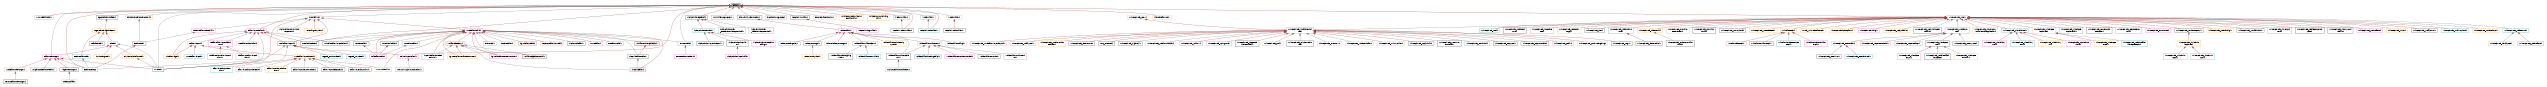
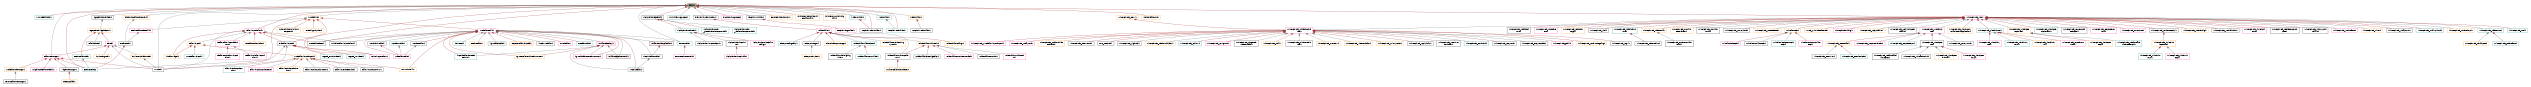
node "AnimGraphNodeAlphaOptions.h": removed
node "AnimGraphNode_AimOffsetLookAt.h": added
node "BookmarkSingleViewportActions.h": removed
